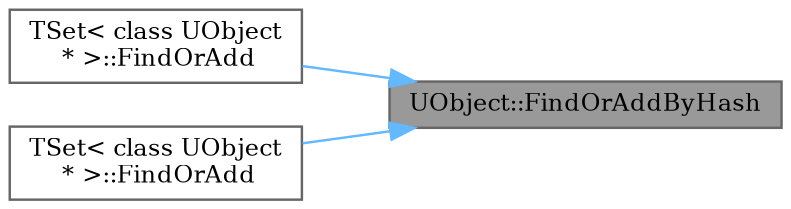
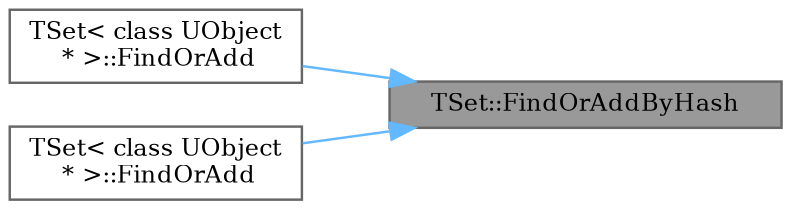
node "UObject::FindOrAddByHash": label "UObject::FindOrAddByHash" -> "TSet::FindOrAddByHash"
